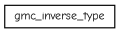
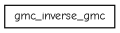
node "gmc_inverse_type": label "gmc_inverse_type" -> "gmc_inverse_gmc"
